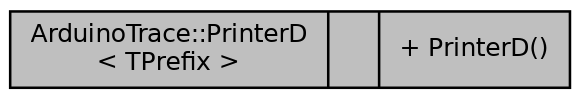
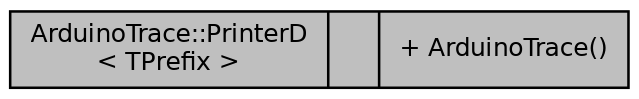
node "ArduinoTrace::PrinterD": text "+ PrinterD()" -> "+ ArduinoTrace()"
